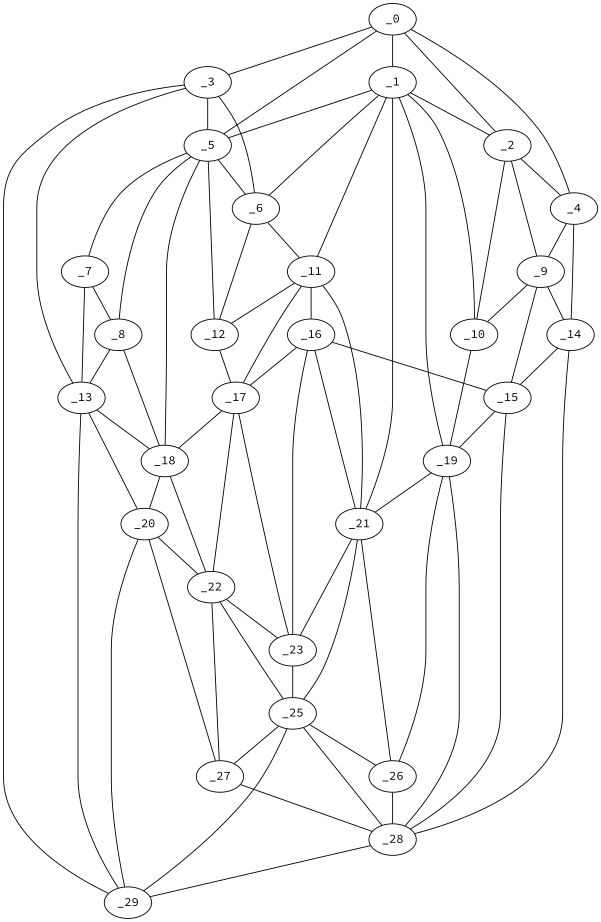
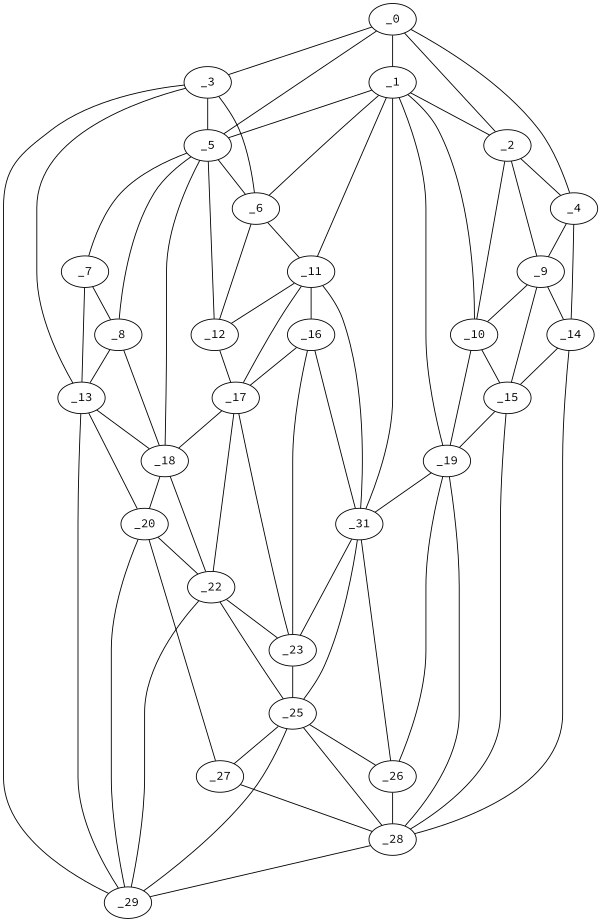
edge "_16" -- "_15": now "_10" -- "_15"
node "_21": label "_21" -> "_31"
edge "_22" -- "_27": now "_22" -- "_29"
